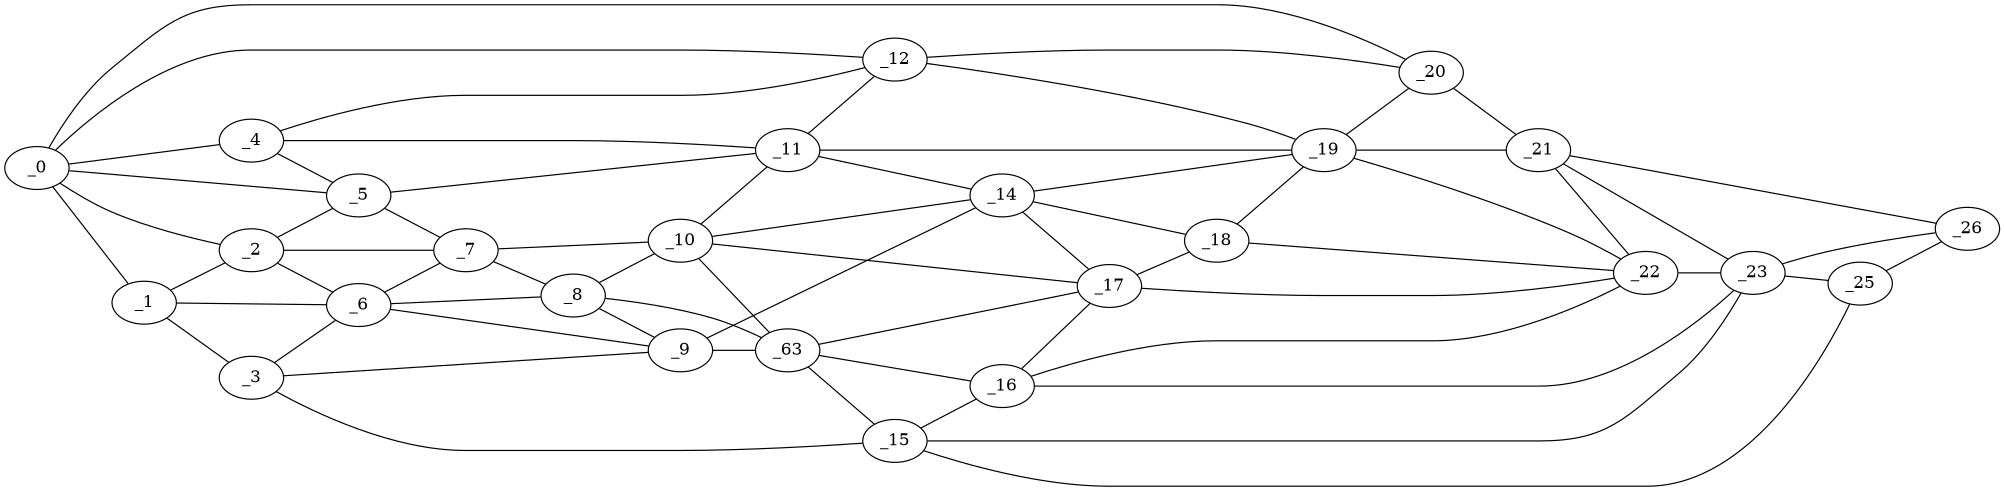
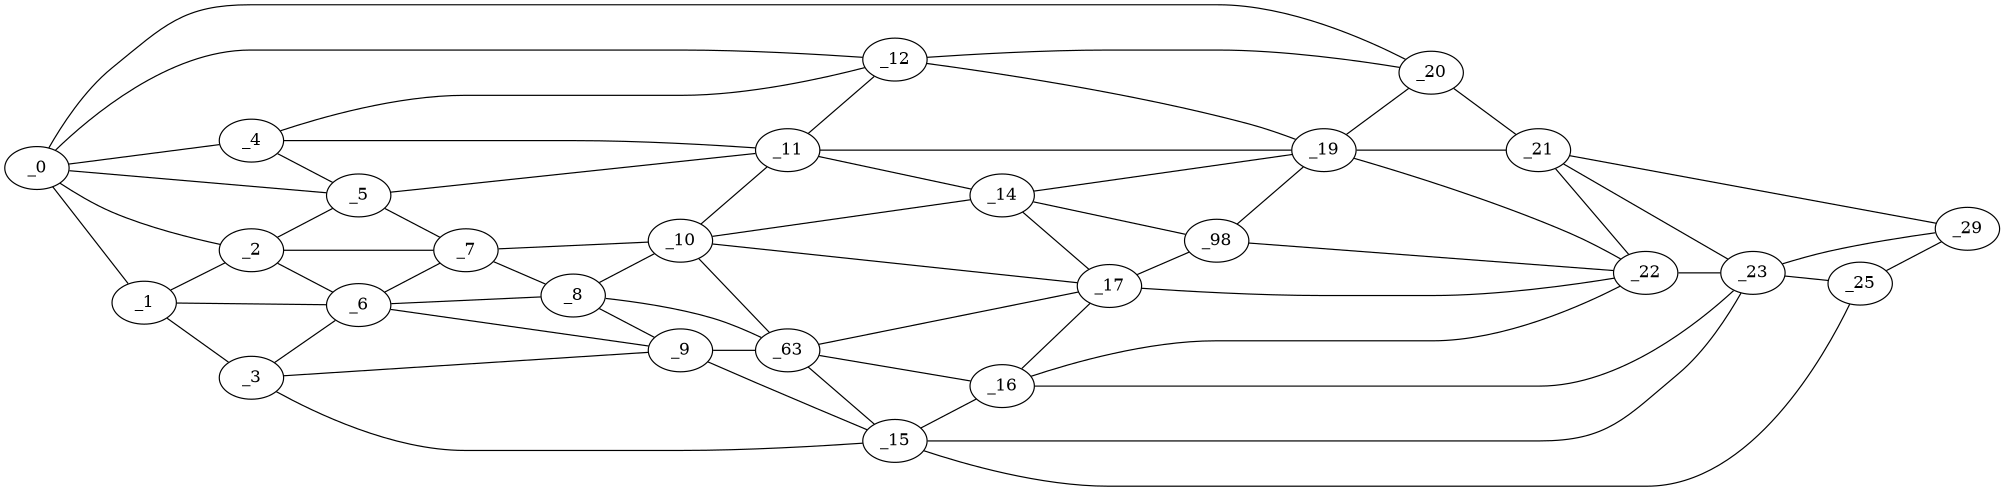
node "_26": label "_26" -> "_29"
node "_18": label "_18" -> "_98"
edge "_14" -- "_9": now "_15" -- "_9"
